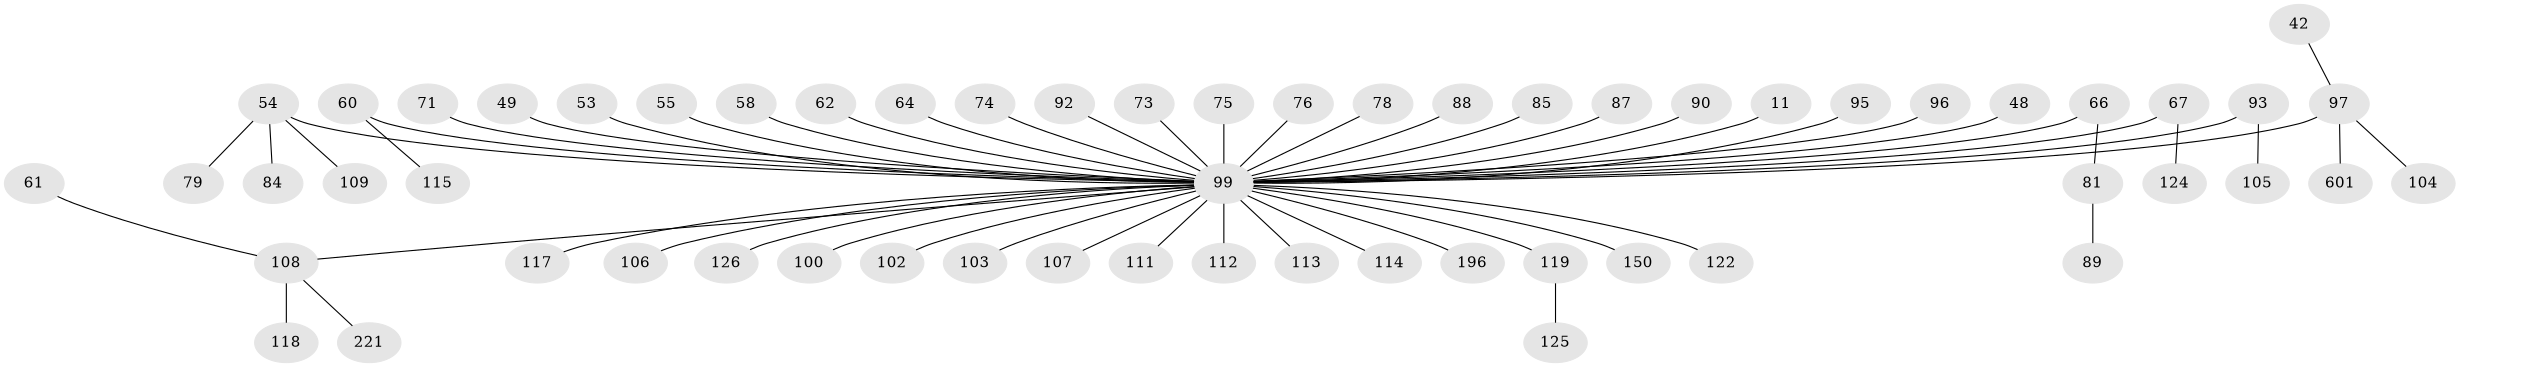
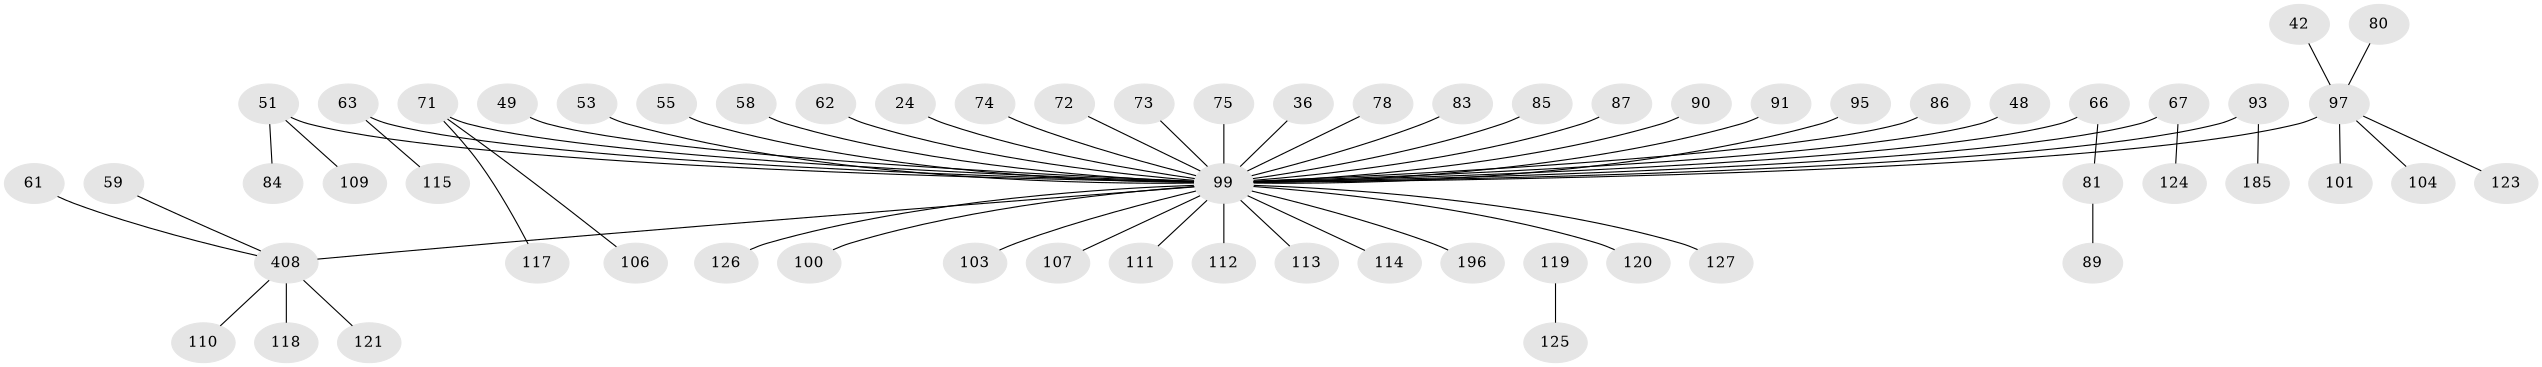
node "80": added
node "54": label "54" -> "51"
node "60": label "60" -> "63"
node "64": label "64" -> "24"
node "92": label "92" -> "72"
node "76": label "76" -> "36"
node "88": label "88" -> "83"
node "11": label "11" -> "91"
node "96": label "96" -> "86"
node "59": added
node "79": removed
node "105": label "105" -> "185"
node "601": label "601" -> "101"
node "123": added
edge "99" -- "106": now "71" -- "106"
edge "99" -- "117": now "71" -- "117"
edge "99" -- "119": removed
node "108": label "108" -> "408"
node "102": removed
node "150": label "150" -> "120"
node "122": label "122" -> "127"
node "110": added
node "221": label "221" -> "121"
